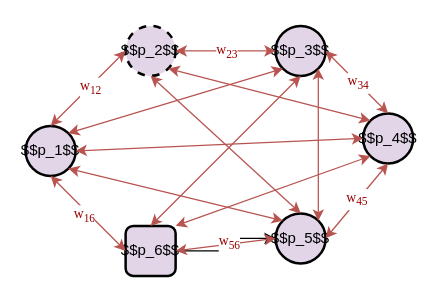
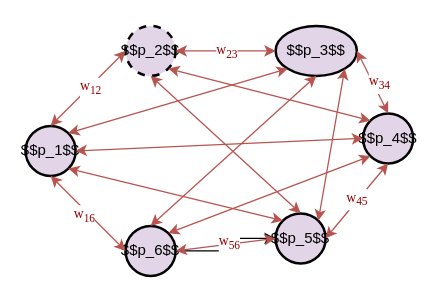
node "$$p_3$$": size 50x50 -> 81x50
node "$$p_6$$": shape rounded rectangle -> ellipse
